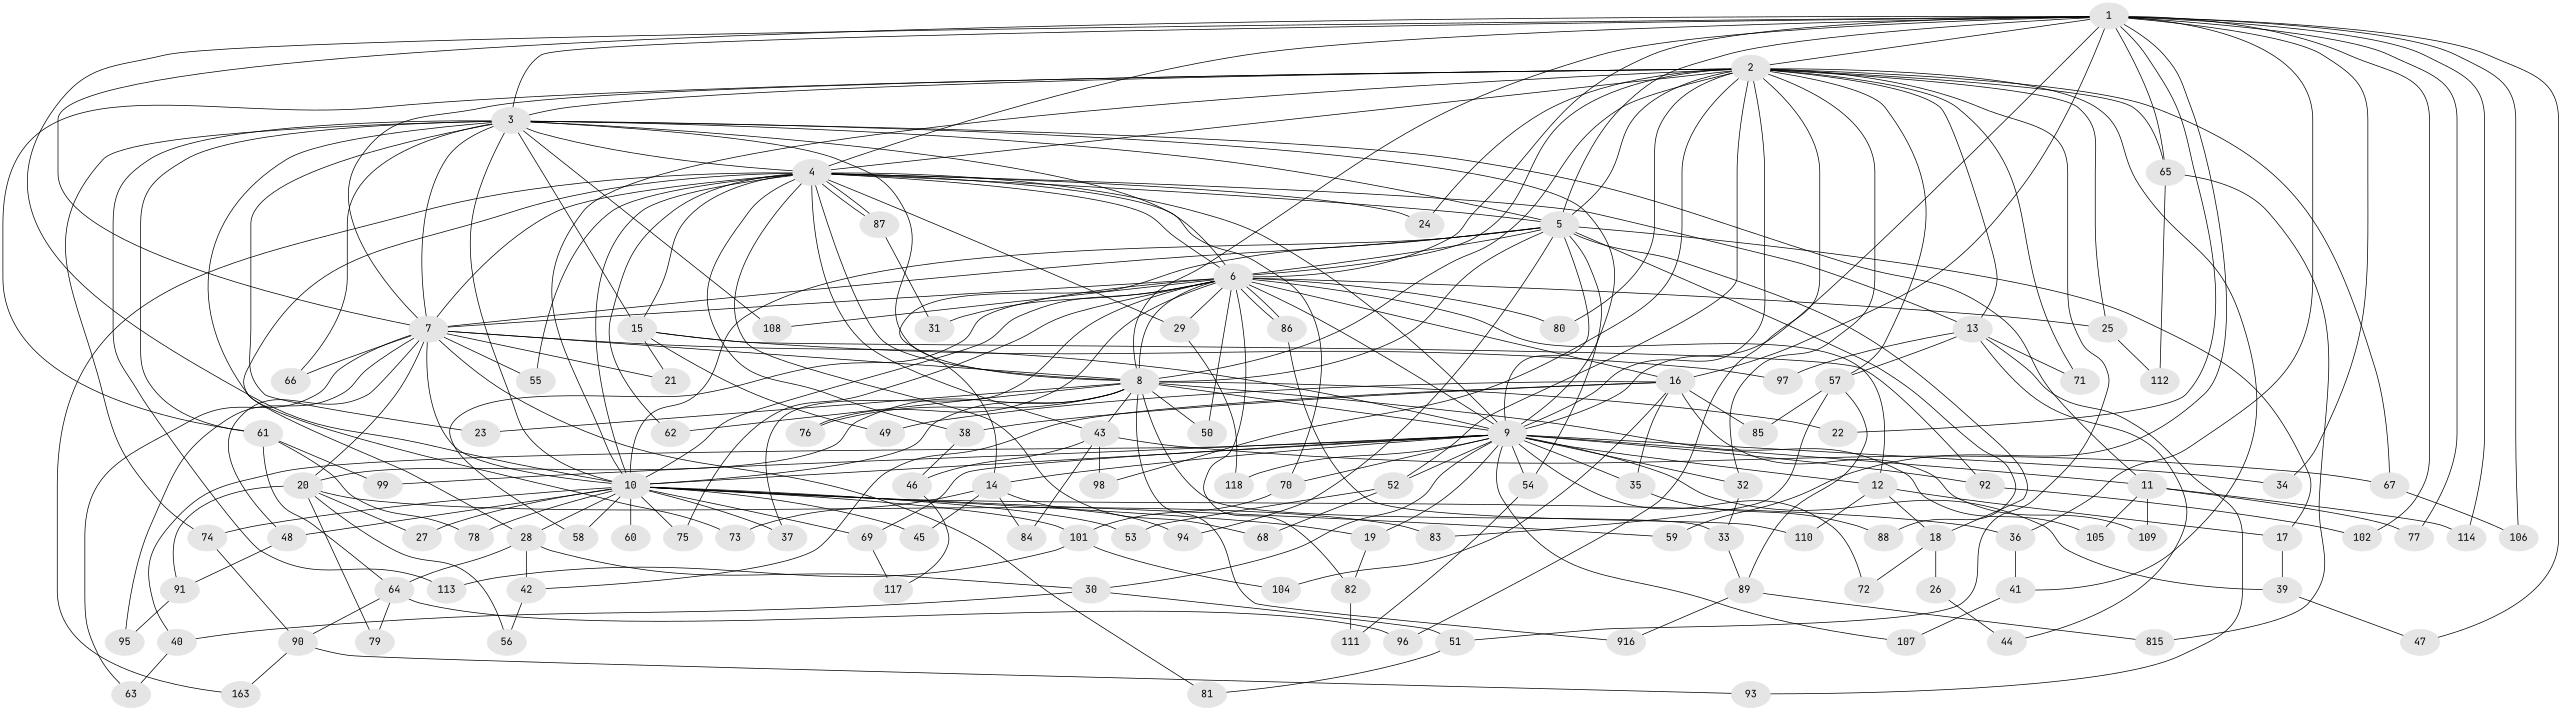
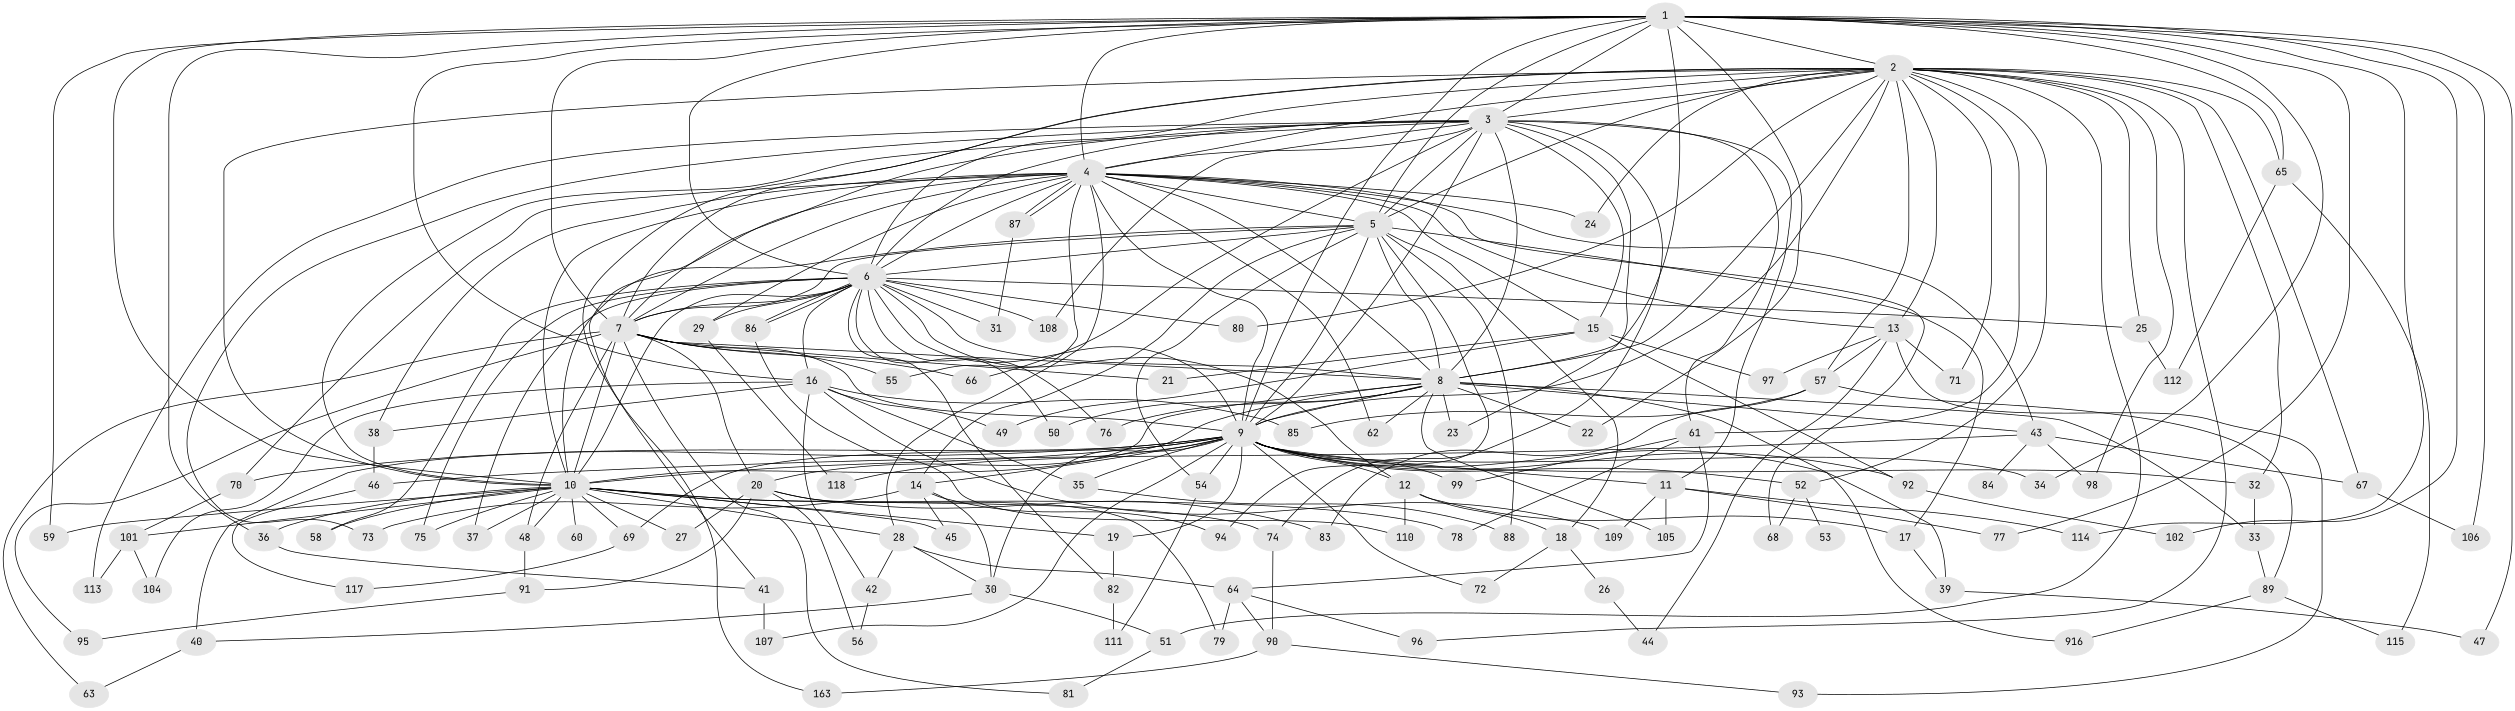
edge "10" -- "53": removed
edge "14" -- "84": now "14" -- "30"
node "815": label "815" -> "115"
